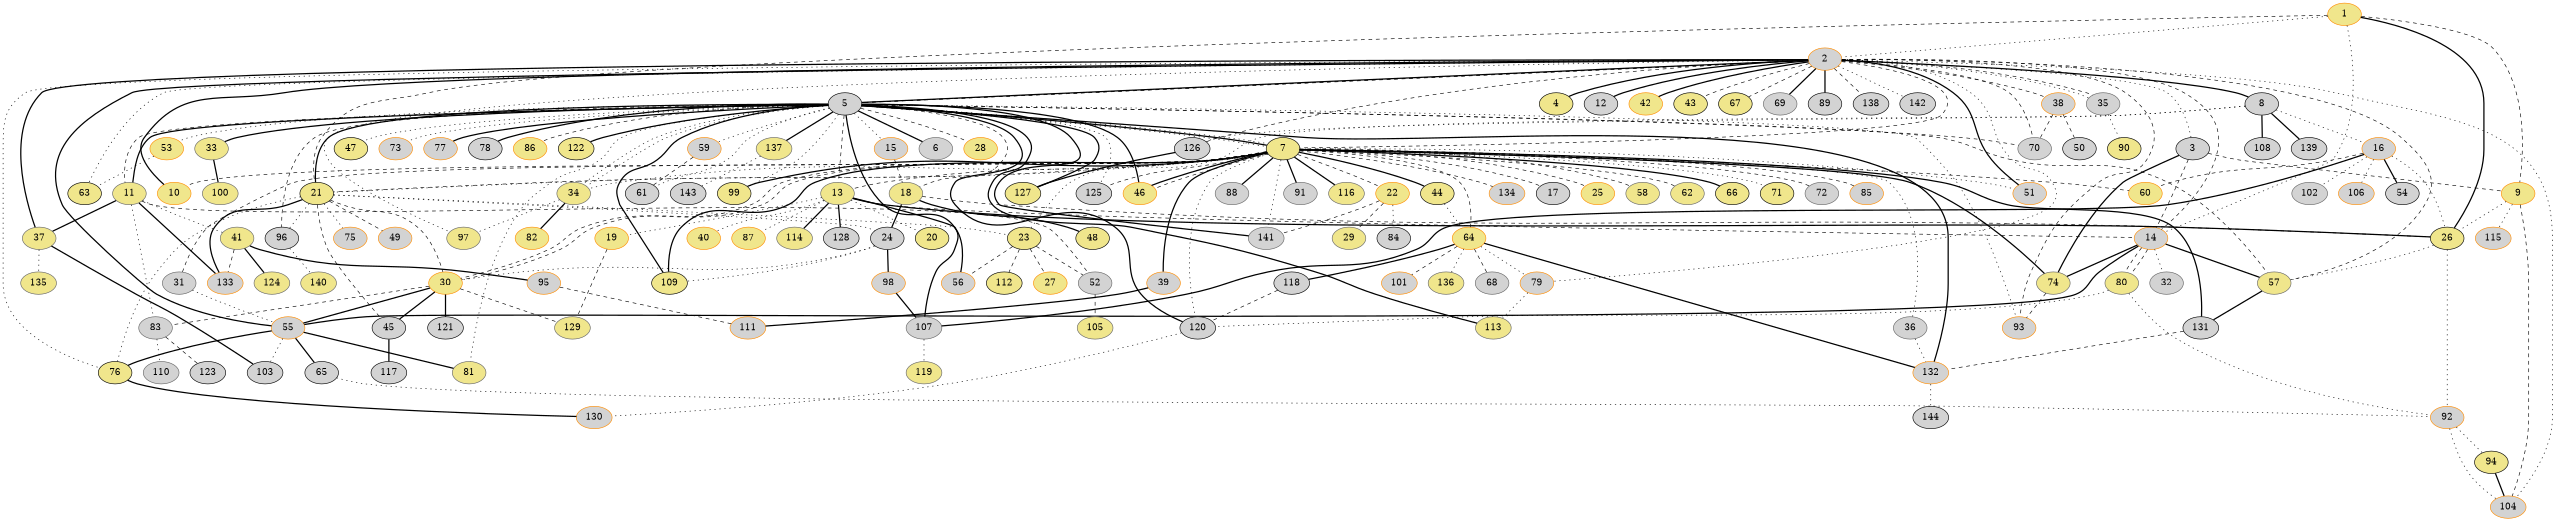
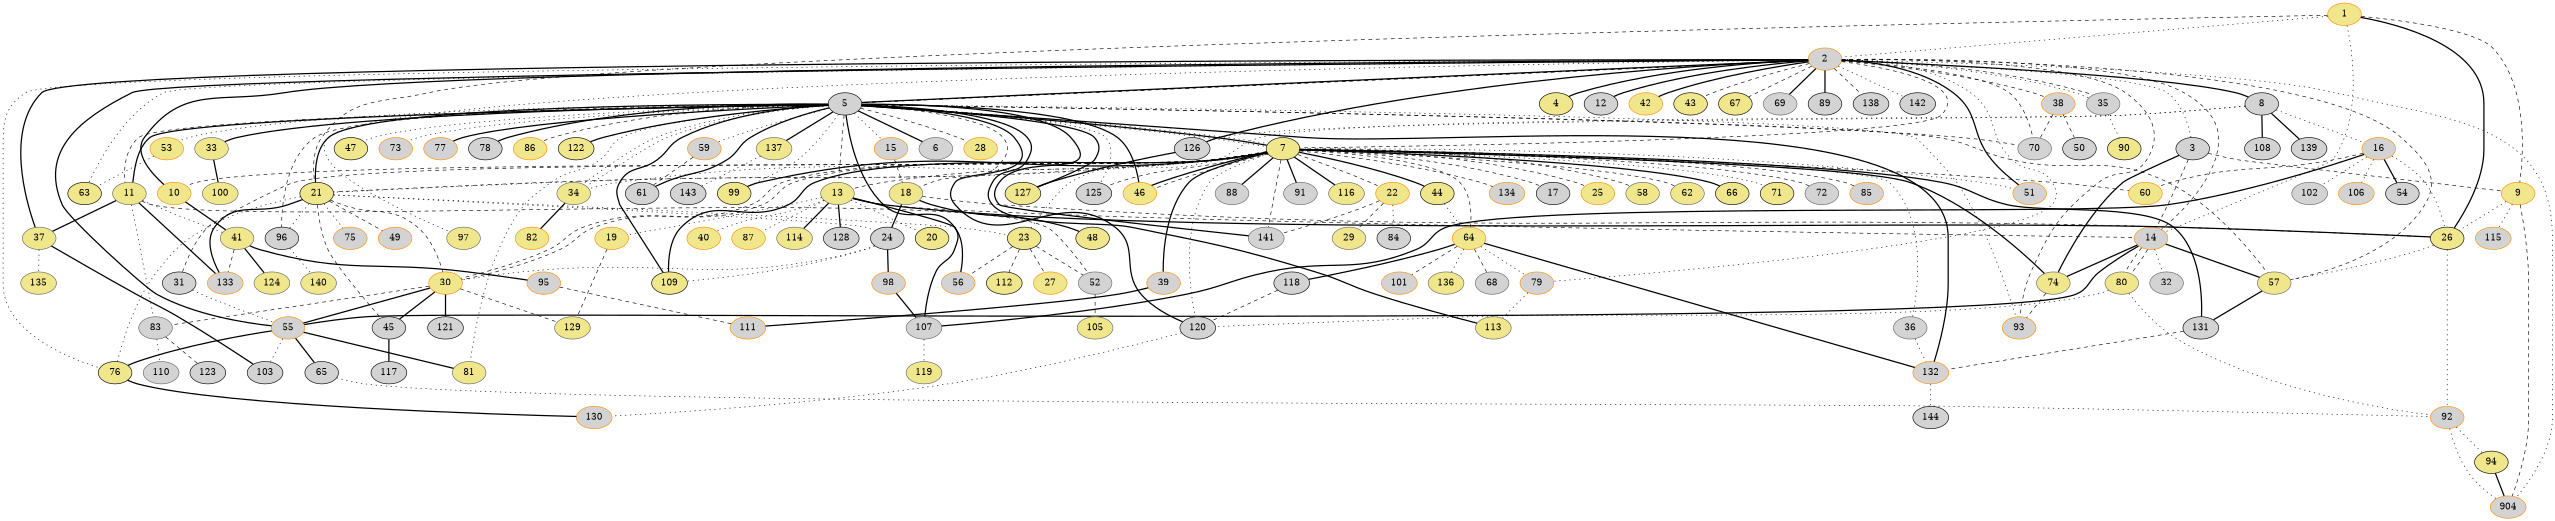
edge "2" -- "126": style dashed -> bold
edge "5" -- "61": style dotted -> bold
edge "7" -- "141": style dotted -> dashed
edge "34" -- "97": removed
edge "10" -- "41": added
node "31": color gray40 -> black
node "104": label "104" -> "904"
